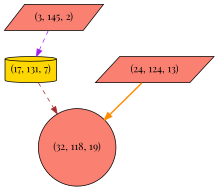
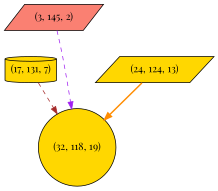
edge "(3, 145, 2)" -> "(17, 131, 7)": now "(3, 145, 2)" -> "(32, 118, 19)"
node "(24, 124, 13)": fillcolor salmon -> gold
node "(32, 118, 19)": fillcolor salmon -> gold
